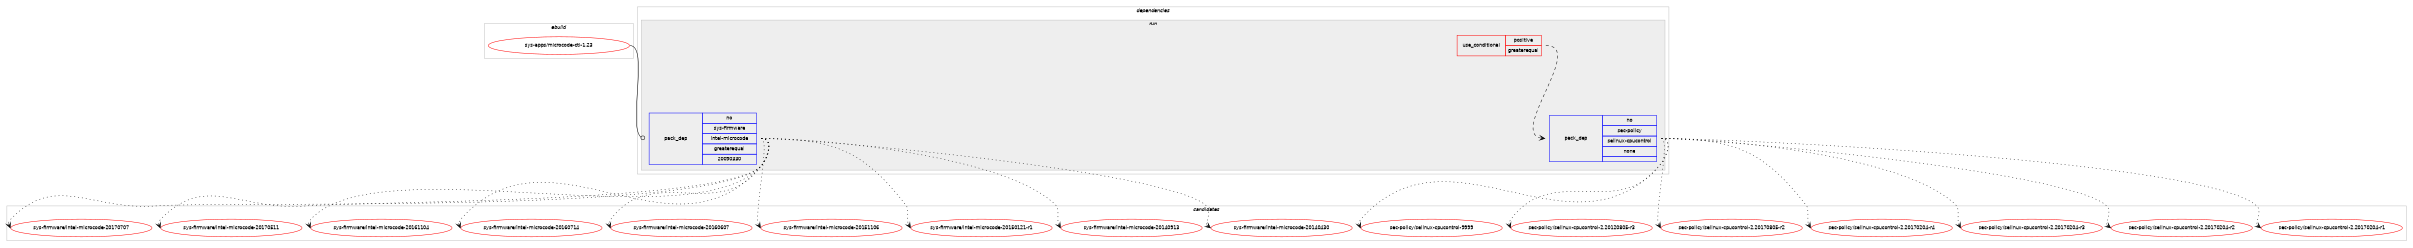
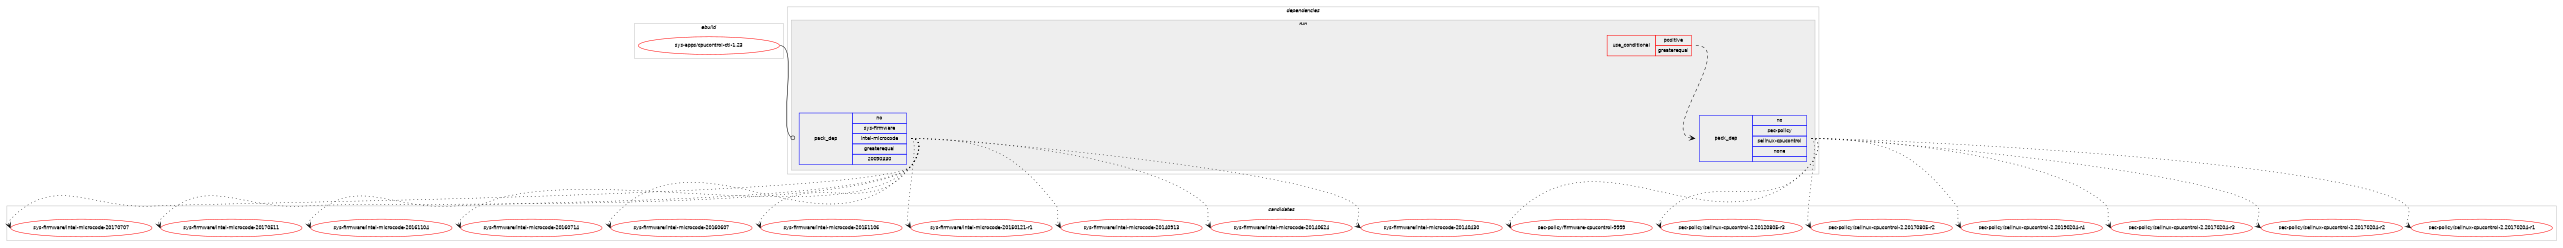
node "sys-apps/microcode-ctl-1.23": label "sys-apps/microcode-ctl-1.23" -> "sys-apps/cpucontrol-ctl-1.23"
node "sys-firmware/intel-microcode-20140624": added
node "sec-policy/selinux-cpucontrol-9999": label "sec-policy/selinux-cpucontrol-9999" -> "sec-policy/firmware-cpucontrol-9999"
node "sec-policy/selinux-cpucontrol-2.20170204-r4": label "sec-policy/selinux-cpucontrol-2.20170204-r4" -> "sec-policy/selinux-cpucontrol-2.20190204-r4"
